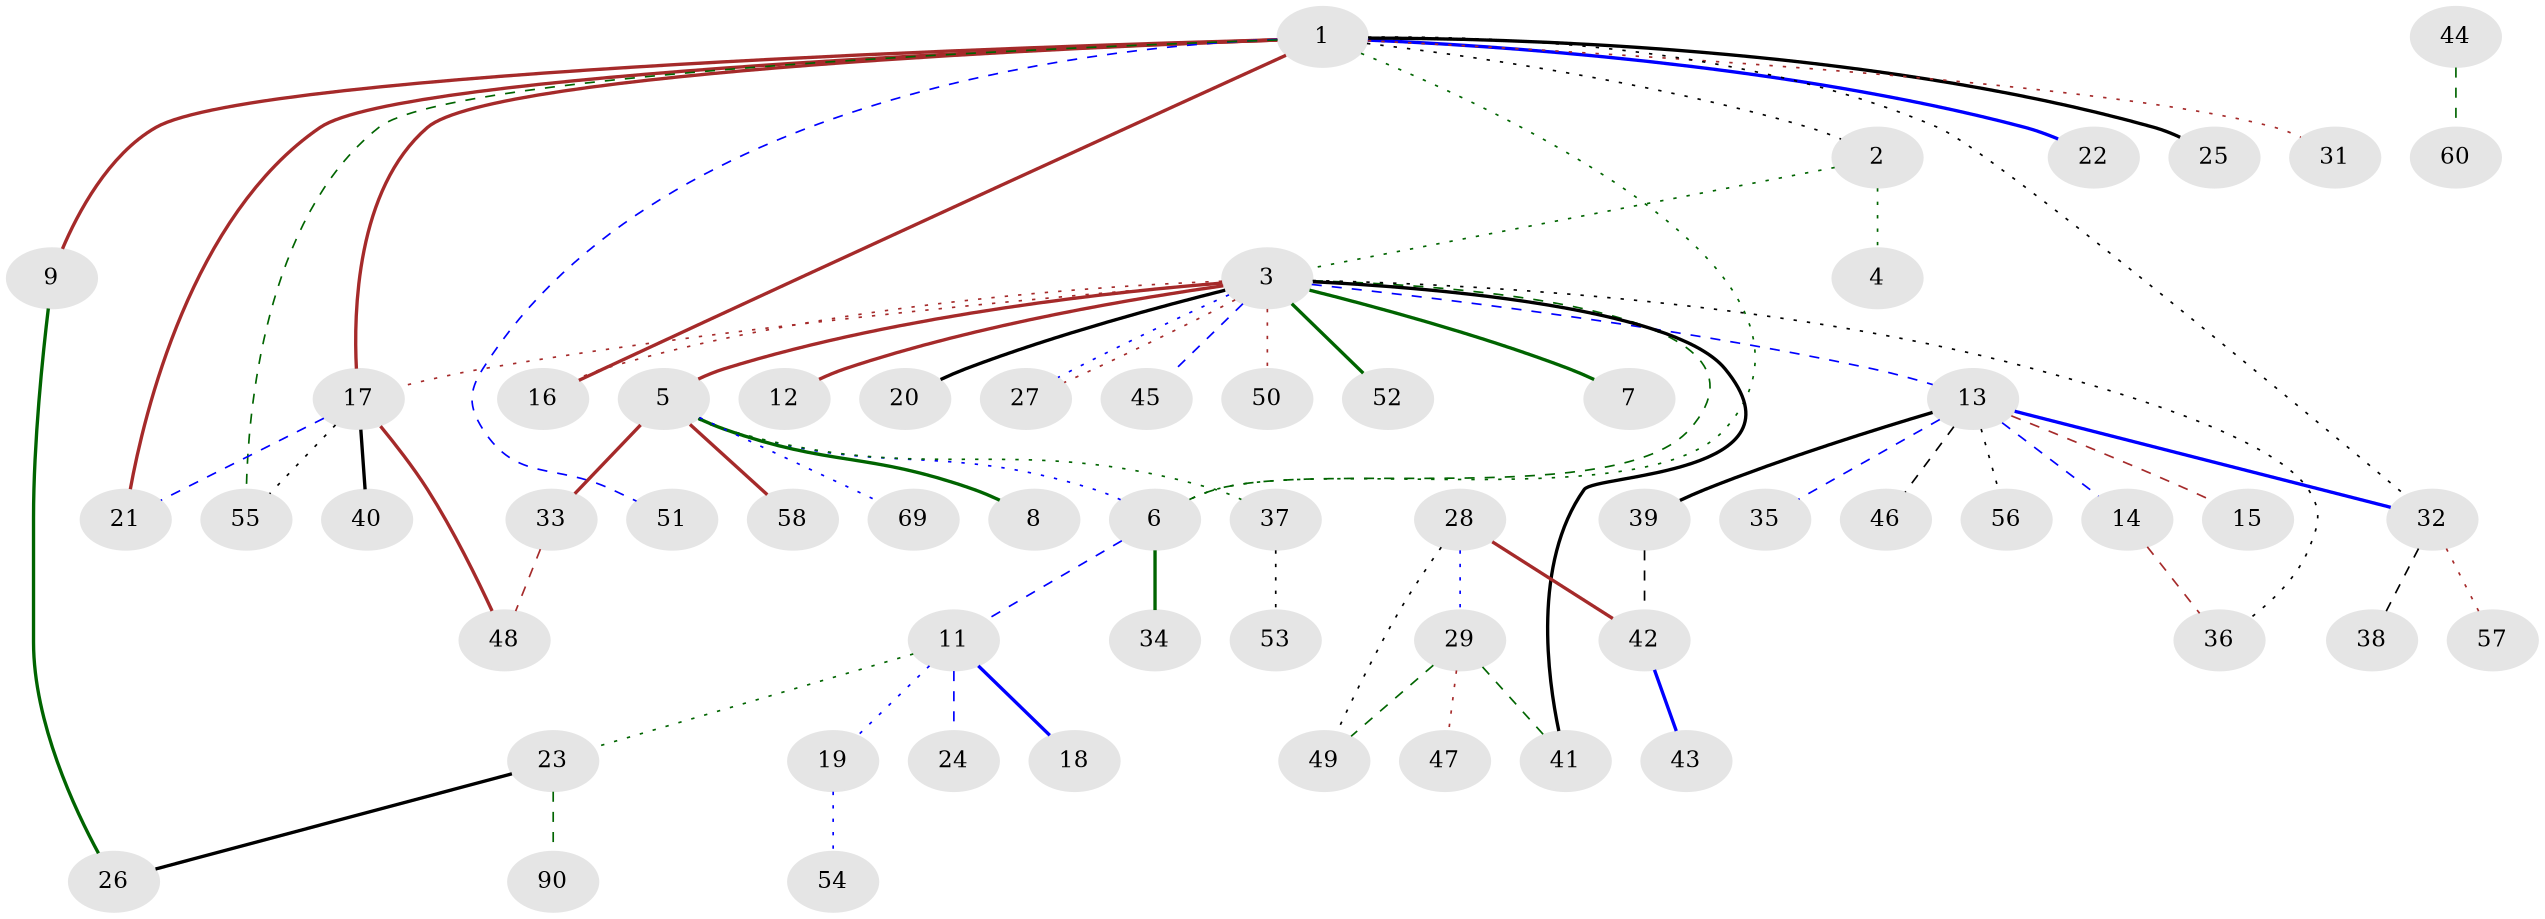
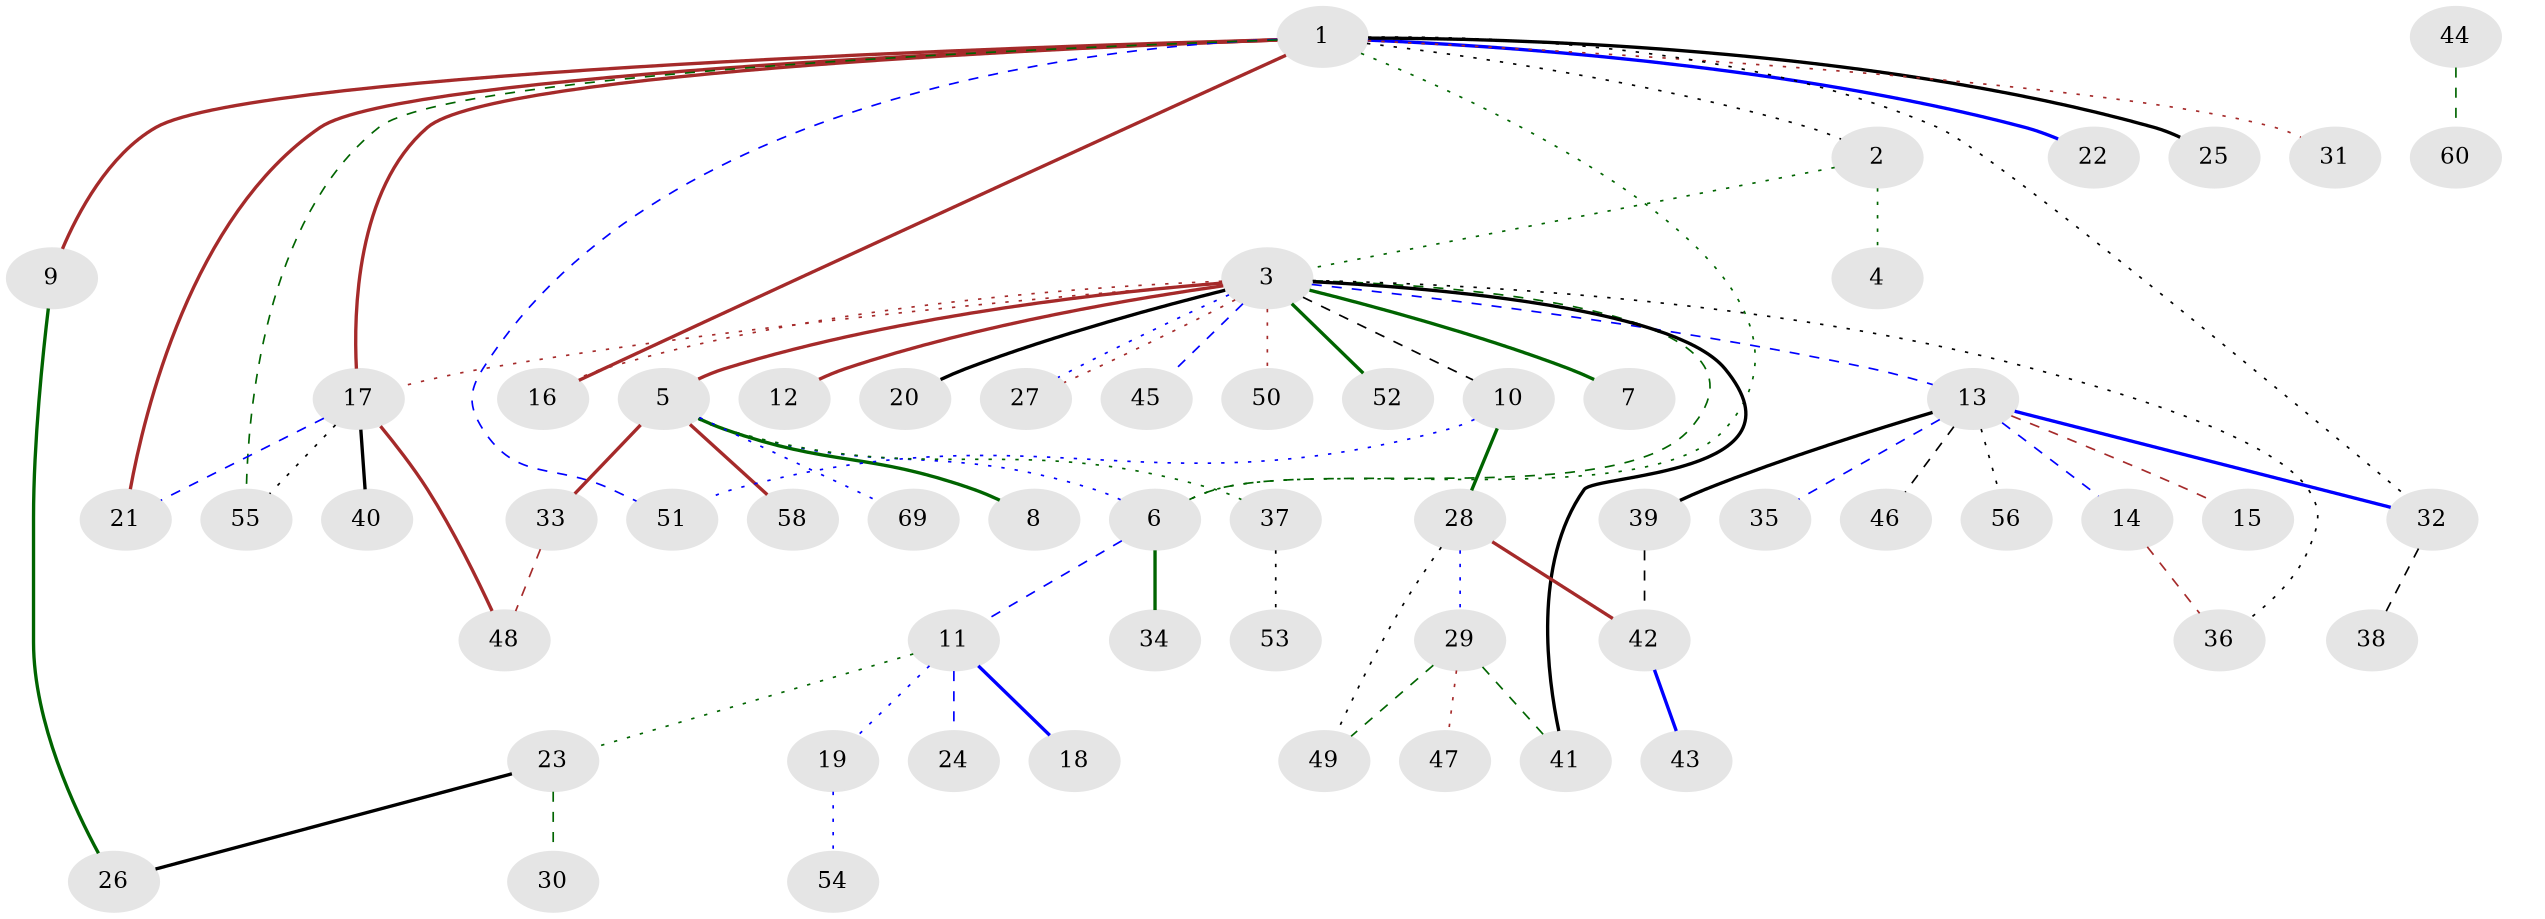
node "10": added
node "57": removed
node "90": label "90" -> "30"
